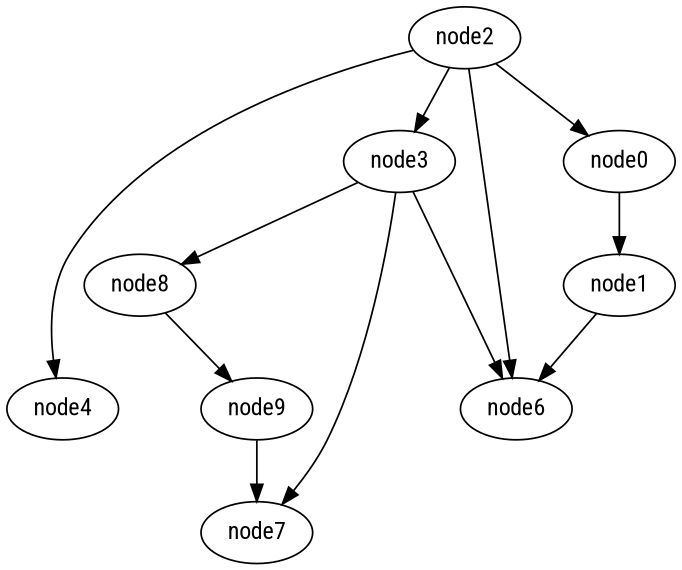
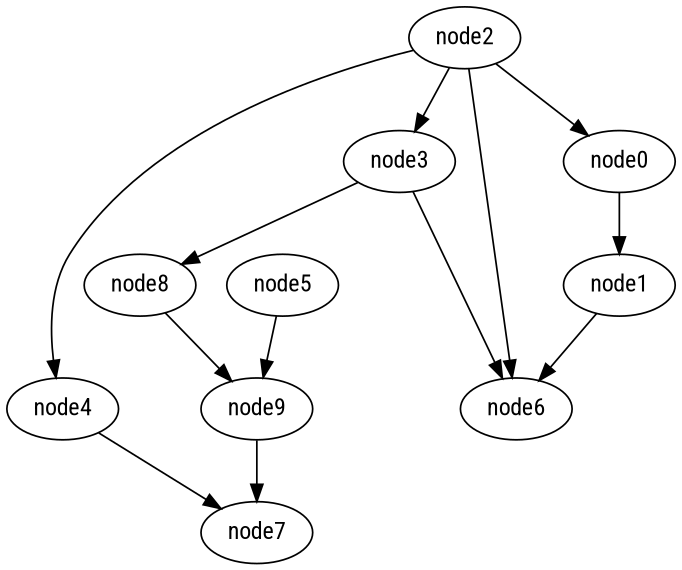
node "node5": added
edge "node3" -> "node7": now "node4" -> "node7"
